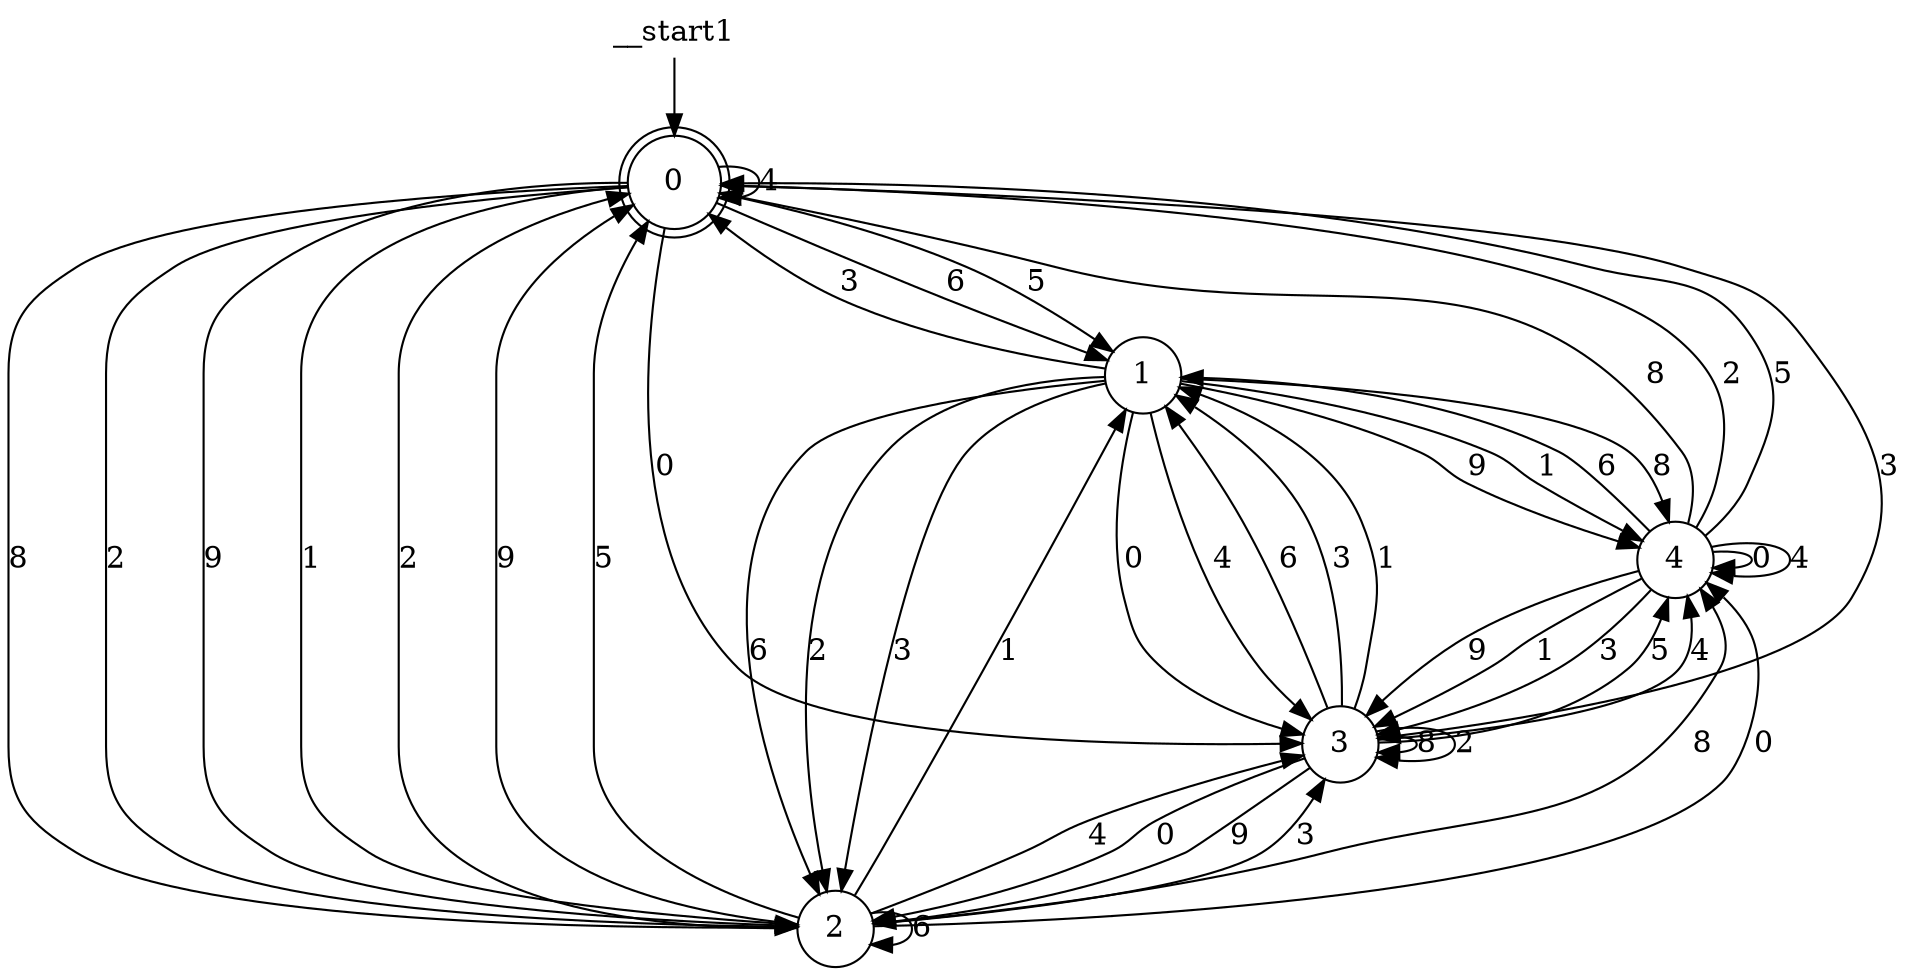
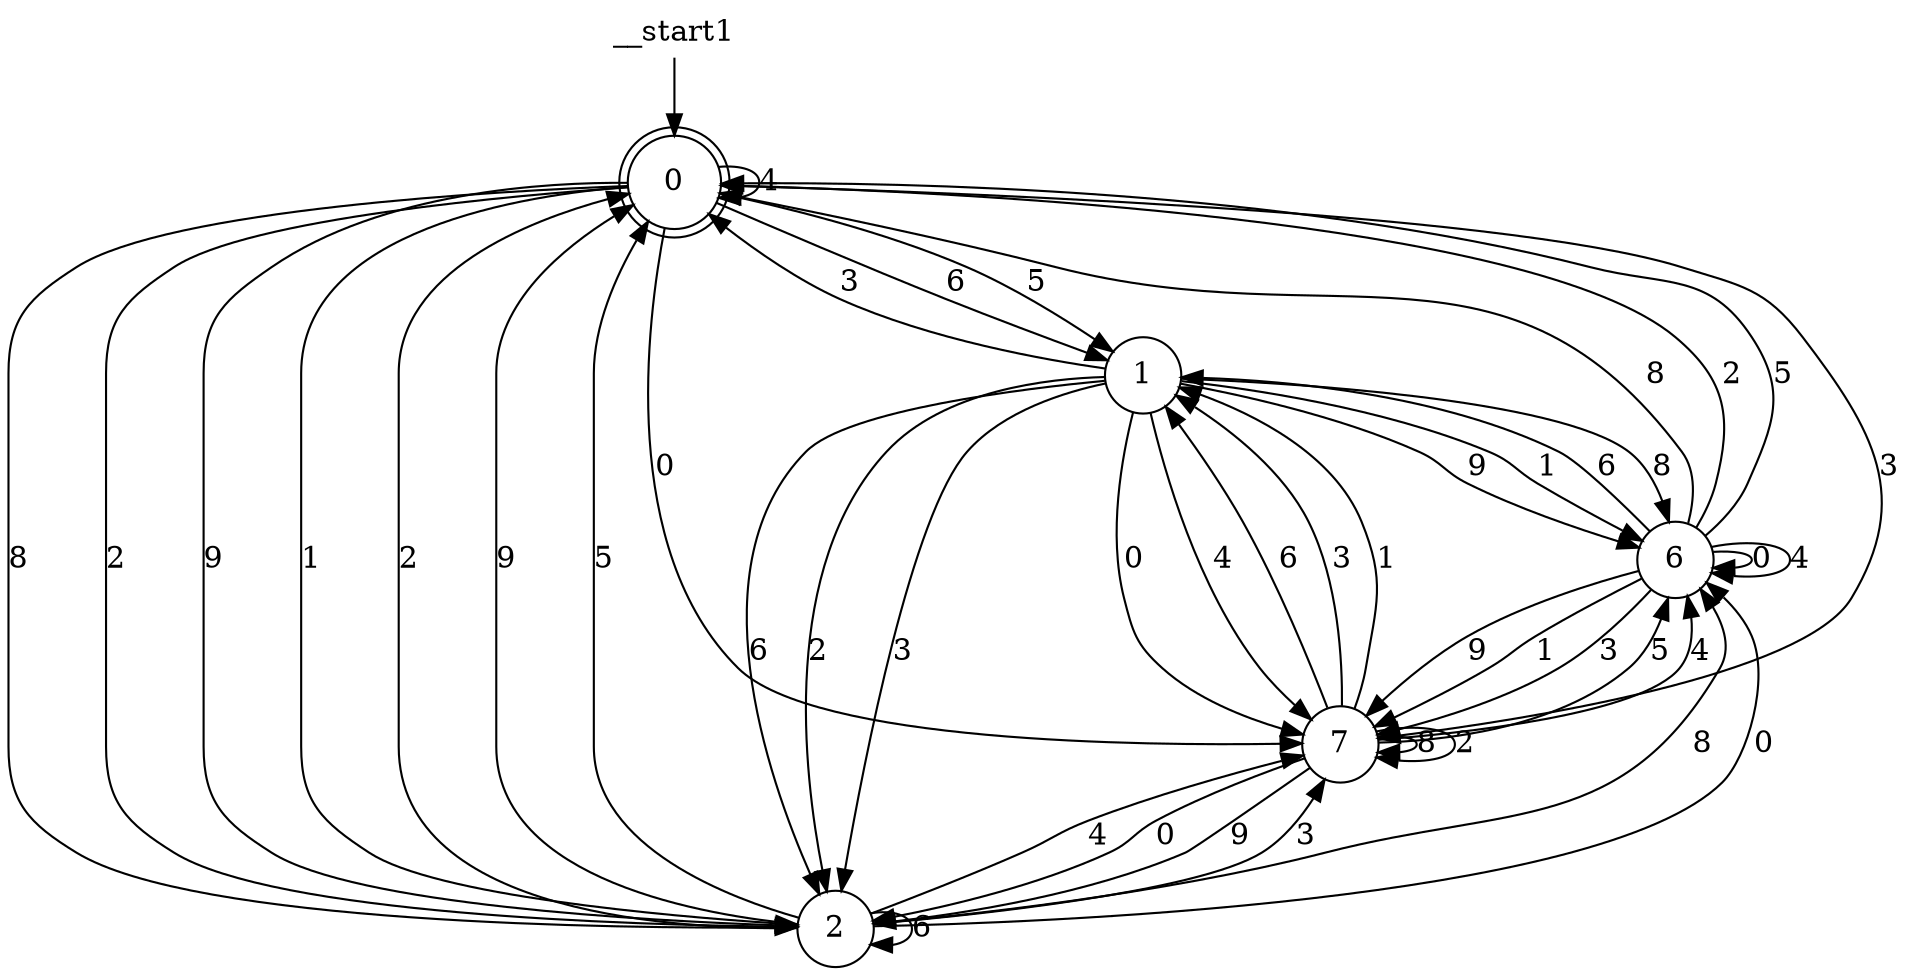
node "4": label "4" -> "6"
edge "2" -> "1": removed, label "1"
node "3": label "3" -> "7"
